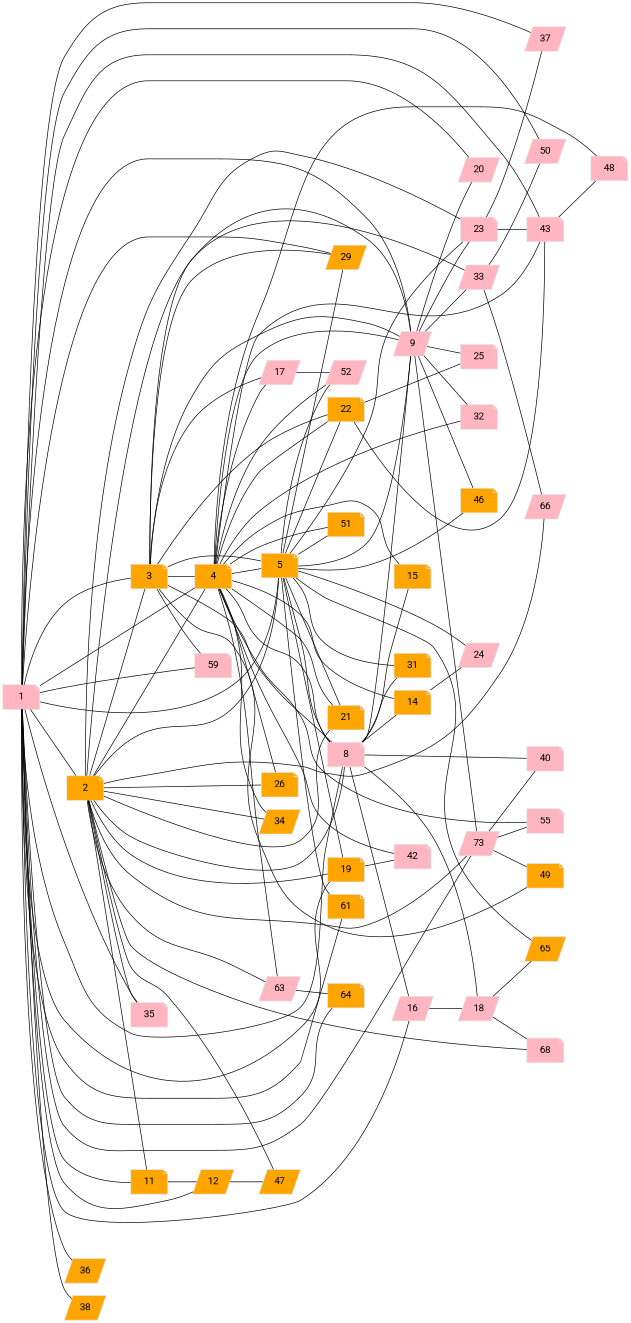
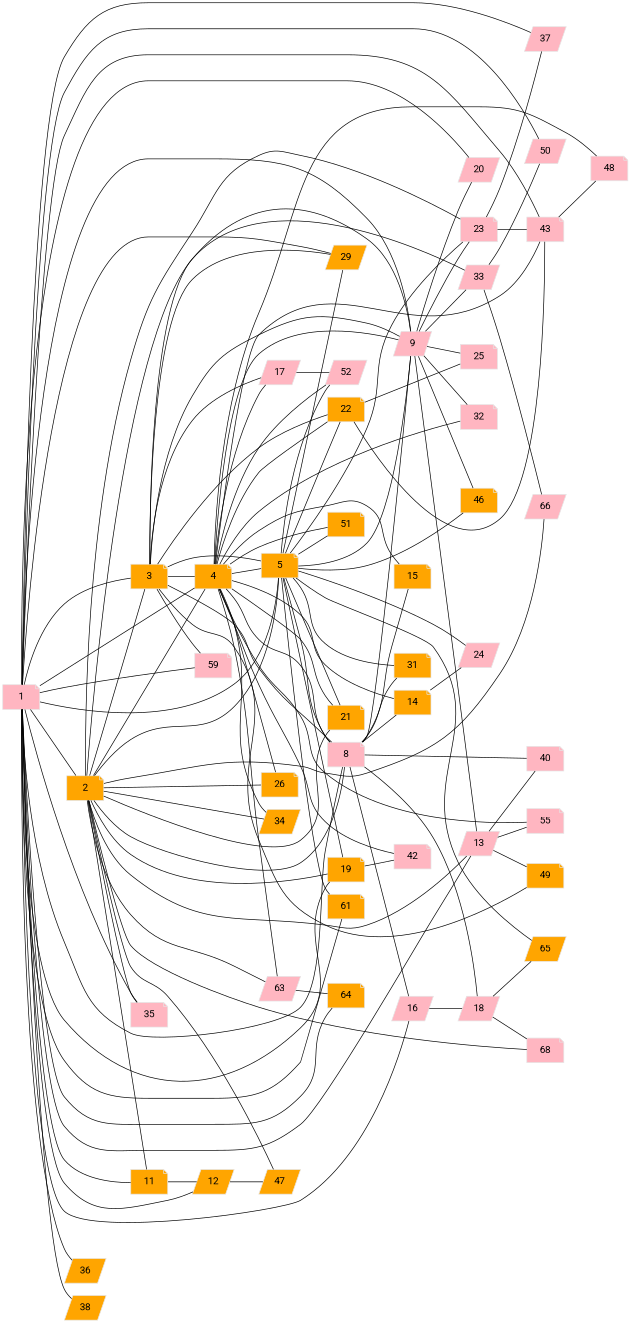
node "73": label "73" -> "13"
